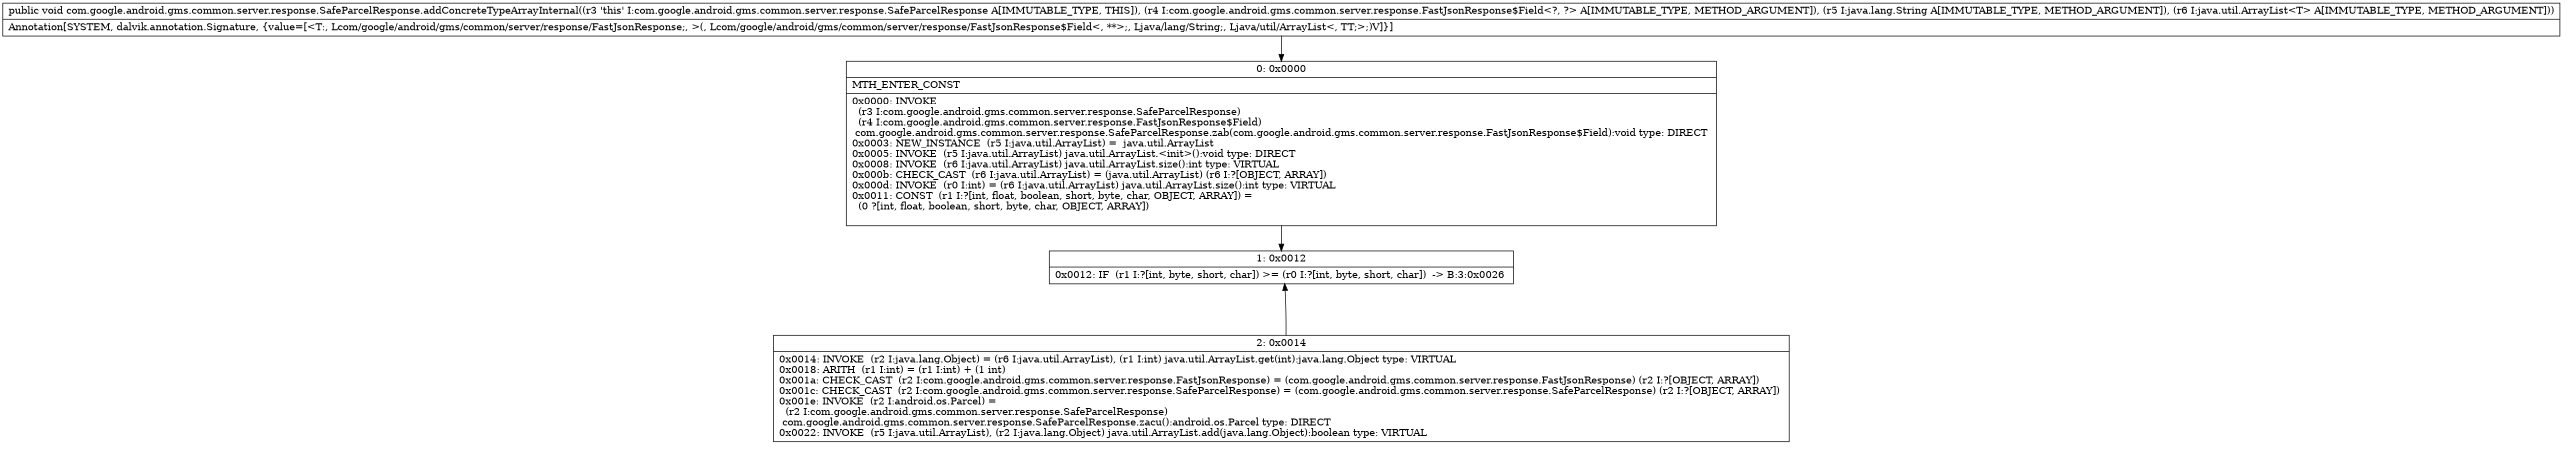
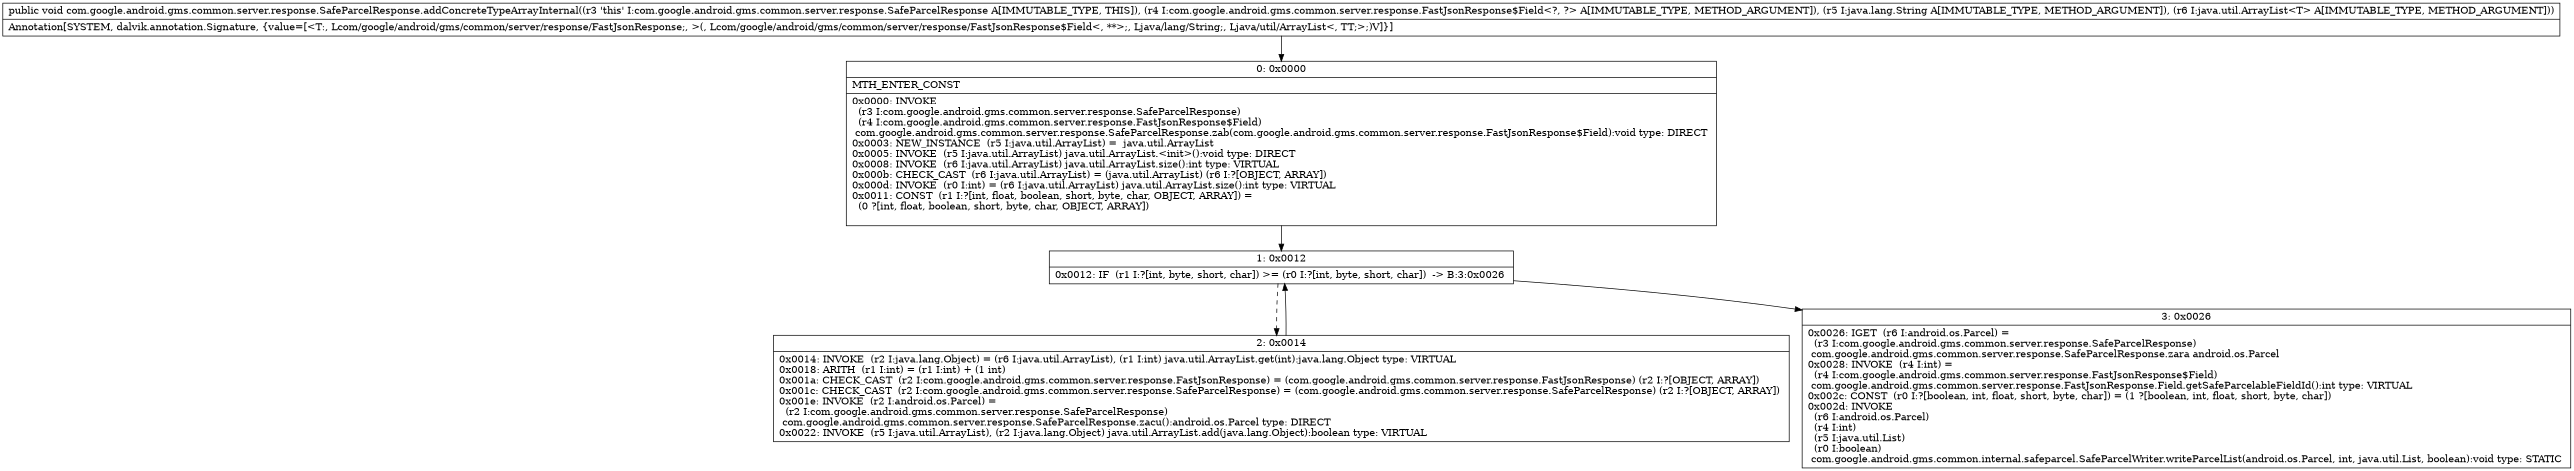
edge "1: 0x0012" -> "2: 0x0014": added
node "3: 0x0026": added
